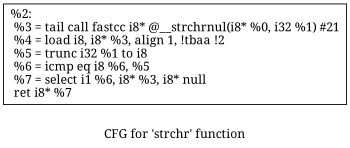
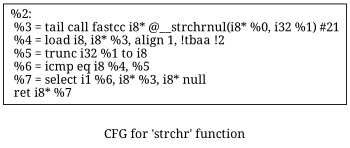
node "%2:": text "%6 = icmp eq i8 %6, %5" -> "%6 = icmp eq i8 %4, %5"
